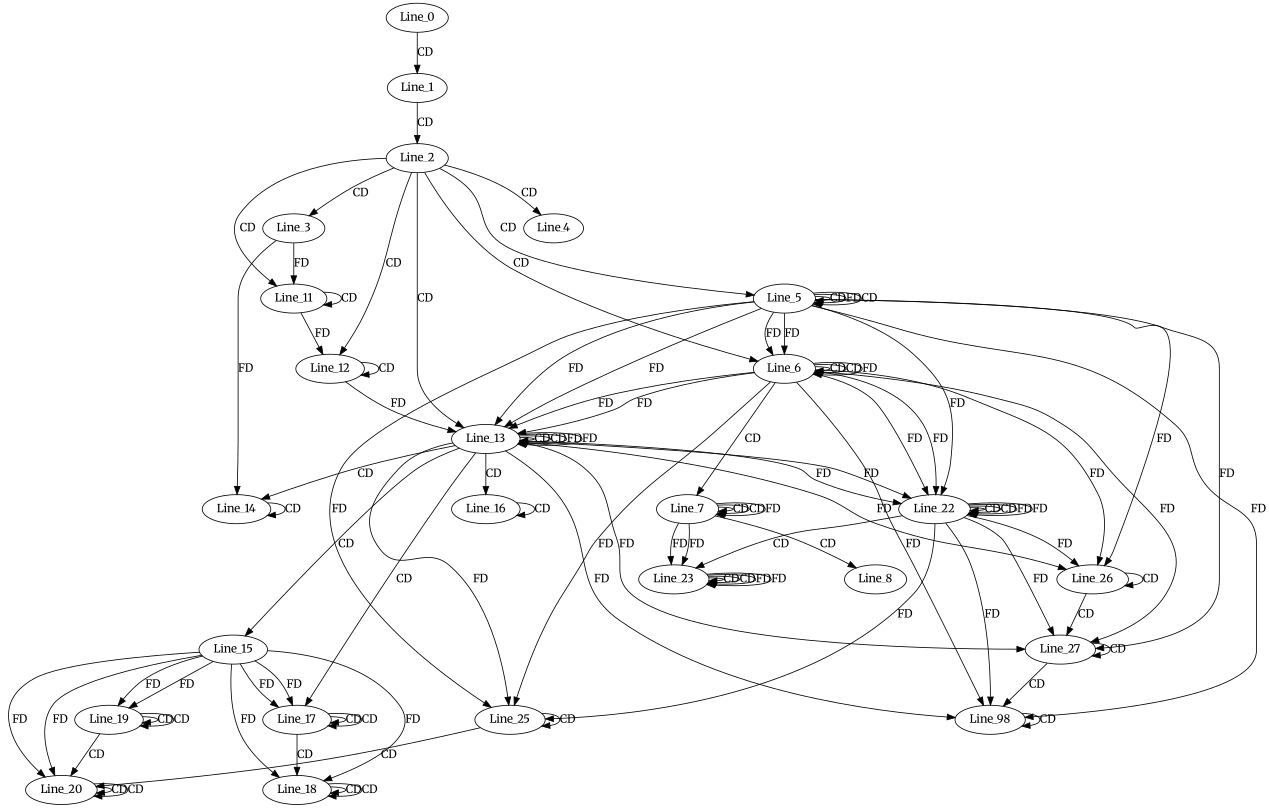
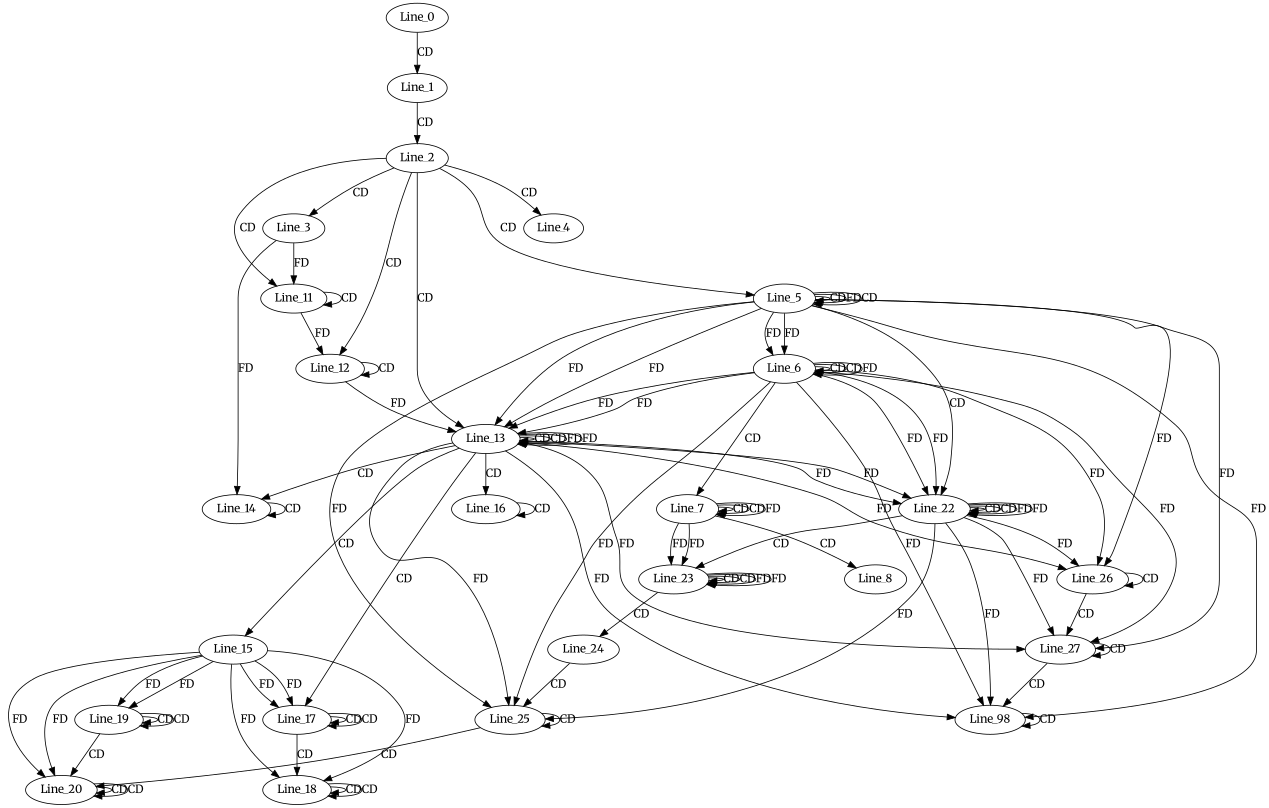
edge "Line_2" -> "Line_6": removed, label "CD"
edge "Line_5" -> "Line_22": label "FD" -> "CD"
node "Line_24": added
